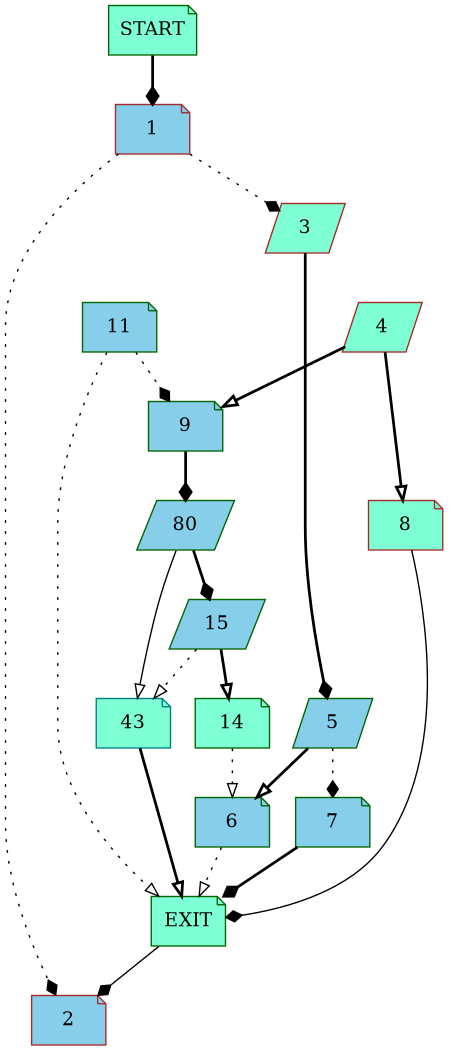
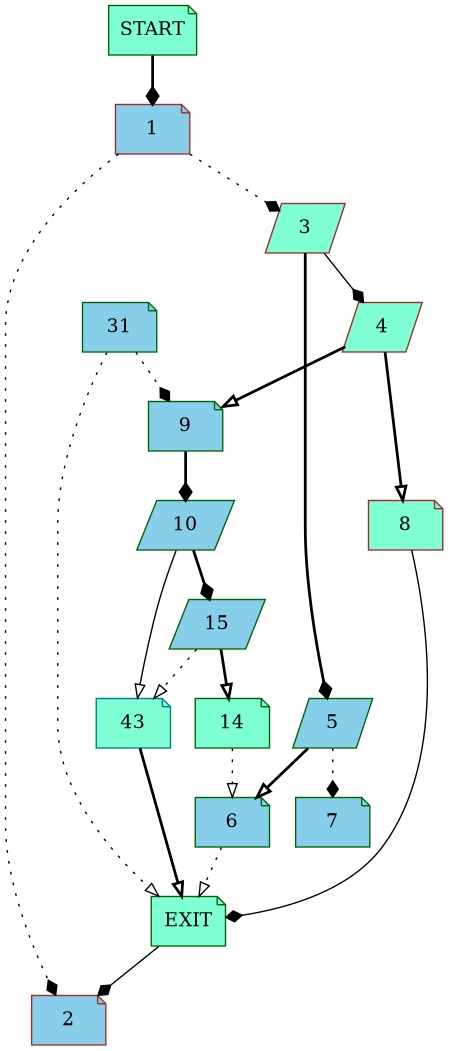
edge "3" -> "4": added
node "11": label "11" -> "31"
node "80": label "80" -> "10"
edge "7" -> "EXIT": removed
